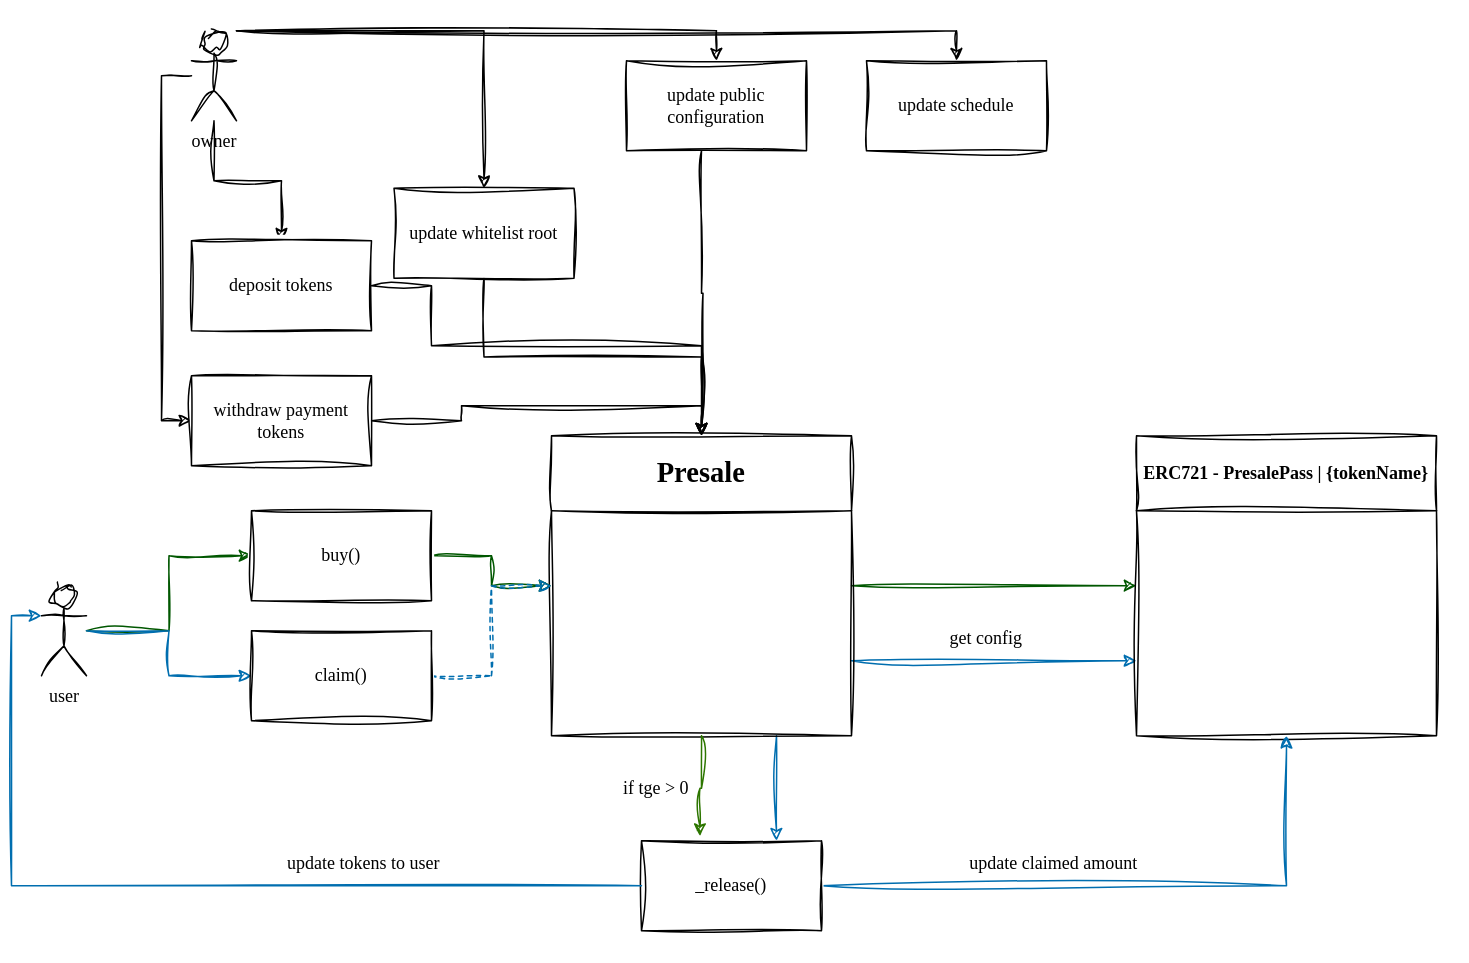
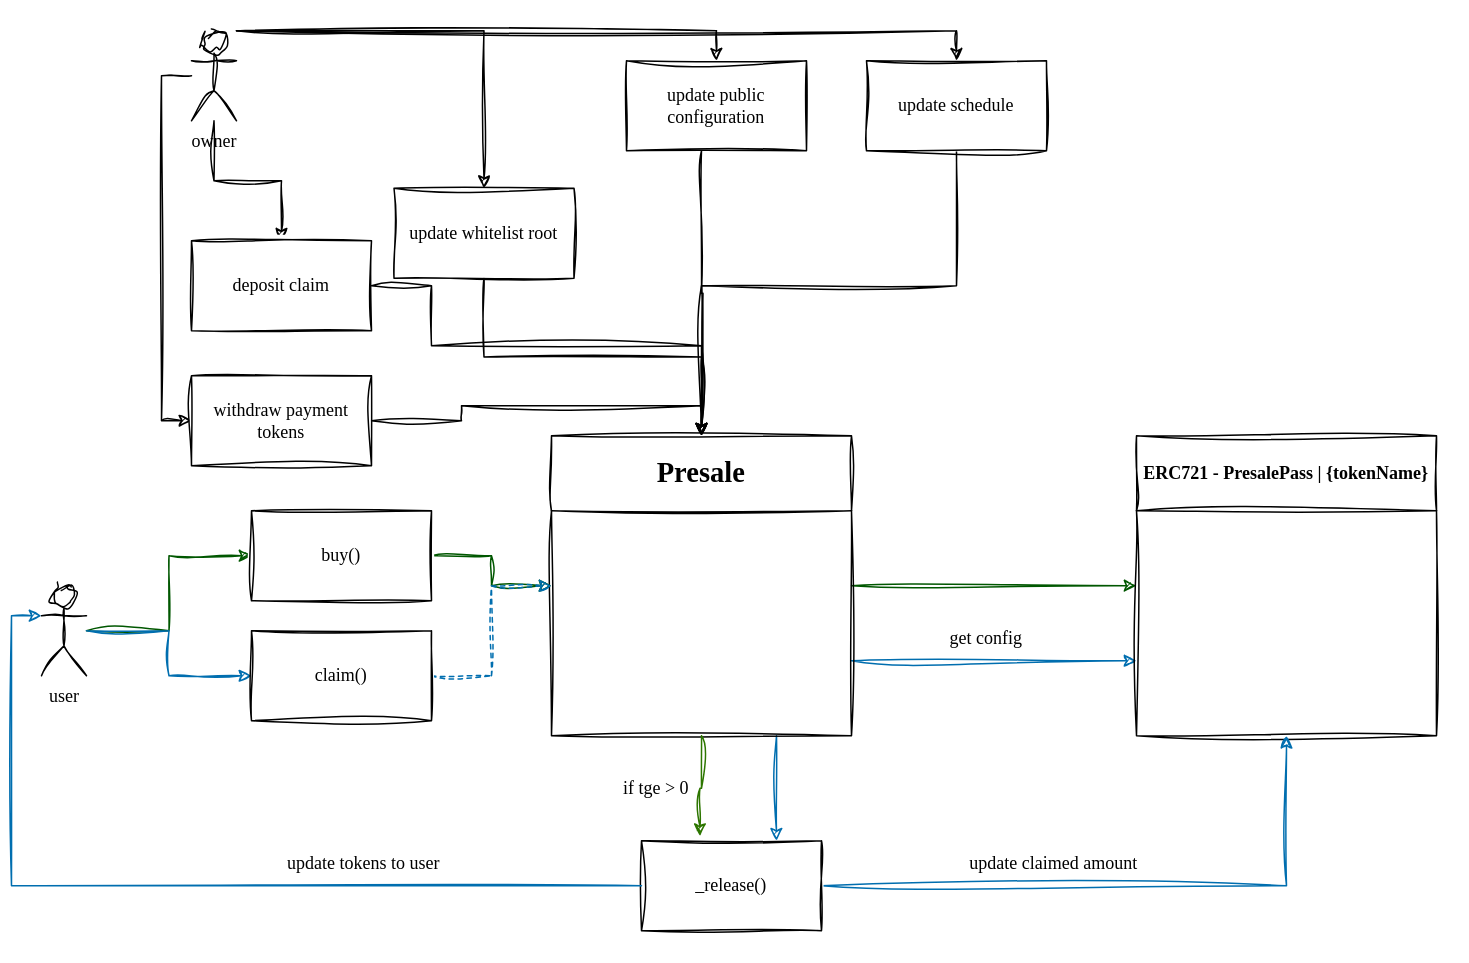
node "deposit tokens": label "deposit tokens" -> "deposit claim"
edge "update schedule" -> "Presale": added
